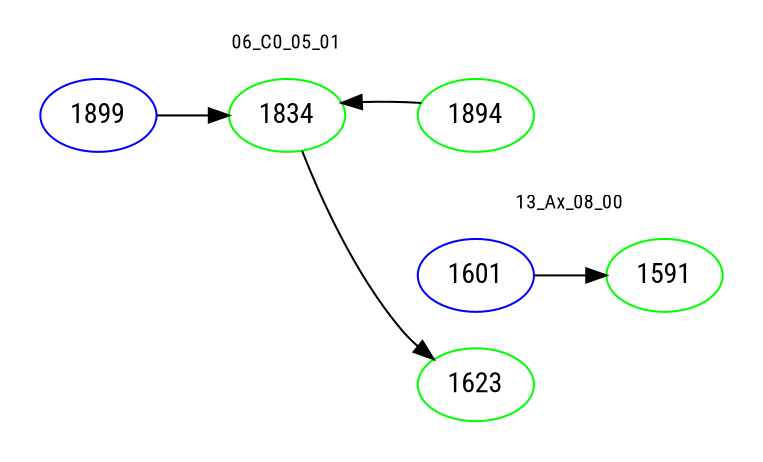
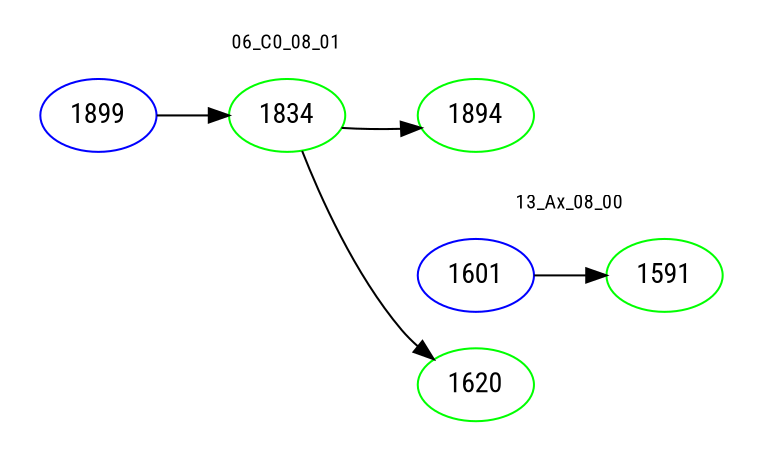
cluster "06_C0_05_01": label "06_C0_05_01" -> "06_C0_08_01"
edge "1894" -> "1834": reversed
node "1623": label "1623" -> "1620"
